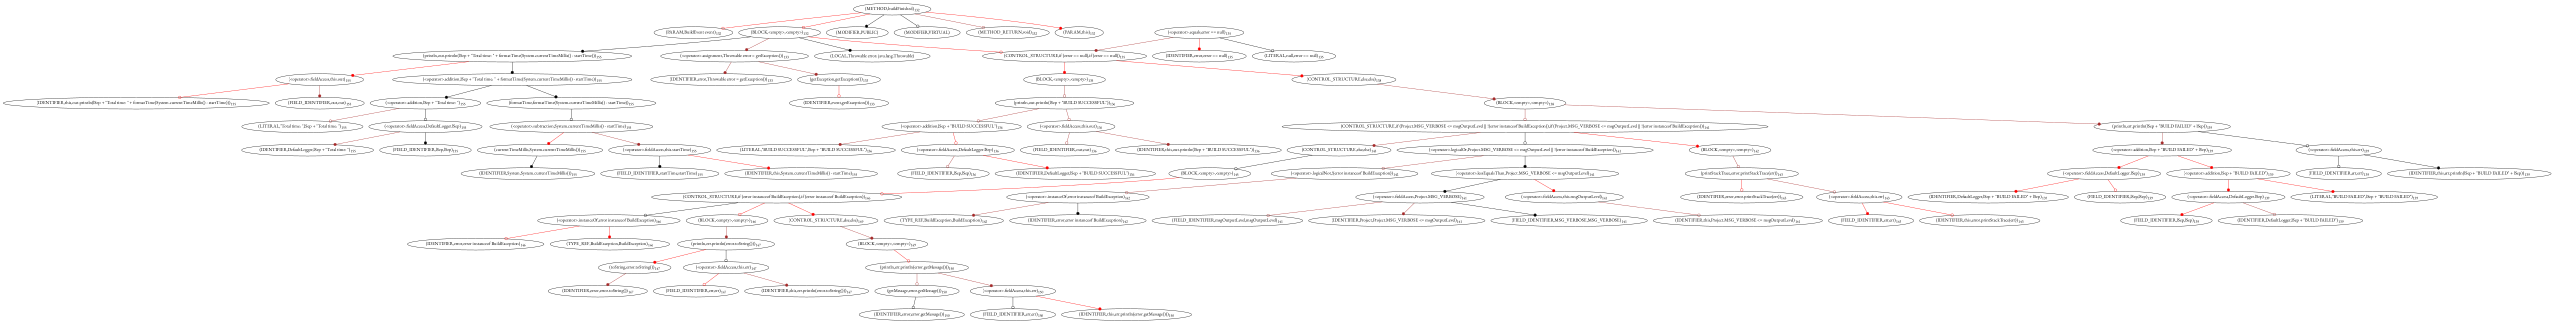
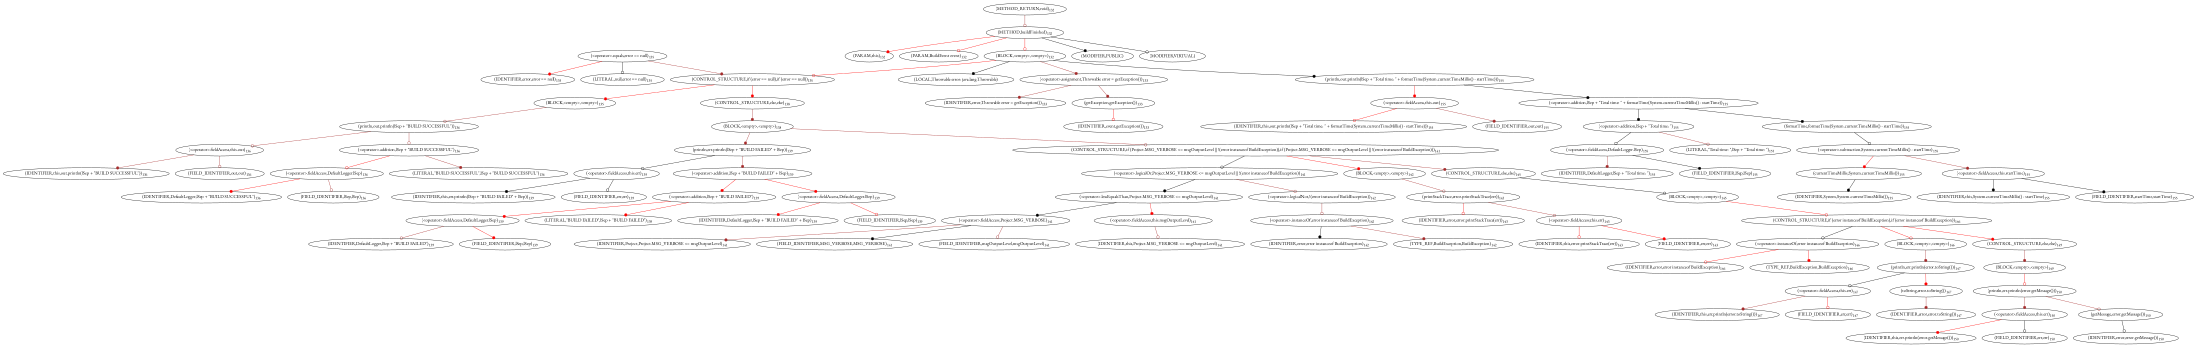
edge "(METHOD,buildFinished)" -> "(METHOD_RETURN,void)": reversed
edge "(<operator>.fieldAccess,this.startTime)" -> "(IDENTIFIER,this,System.currentTimeMillis() - startTime)": color red -> black
